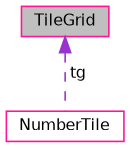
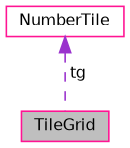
edge "NumberTile" -> "TileGrid": reversed
